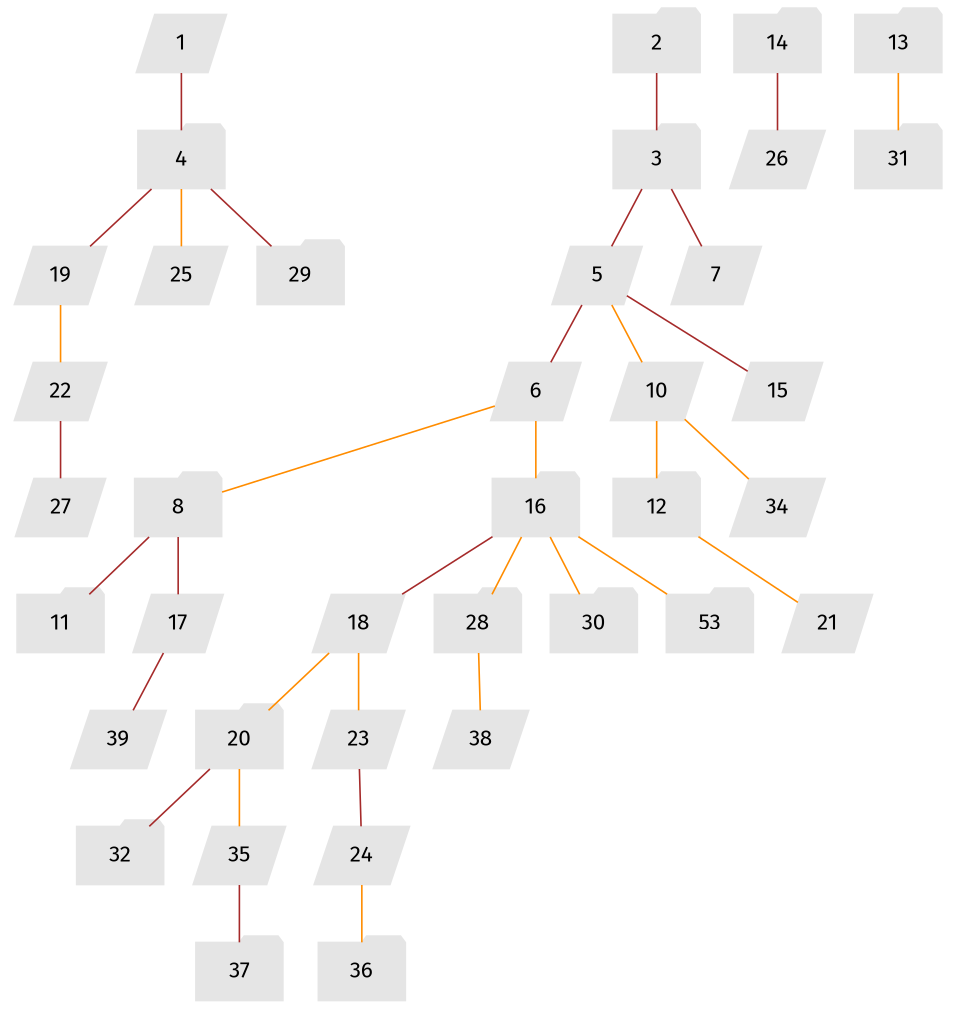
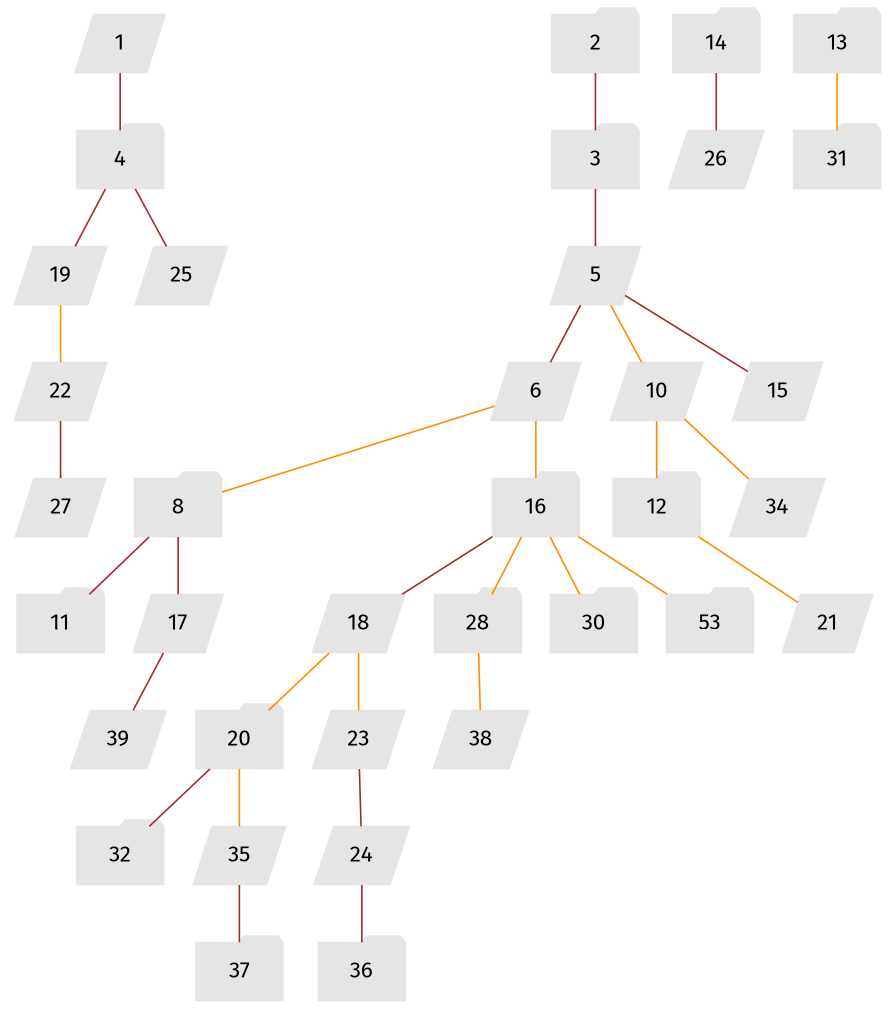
edge "4" -- "25": color darkorange -> brown
node "29": removed
node "7": removed
edge "24" -- "36": color darkorange -> brown
